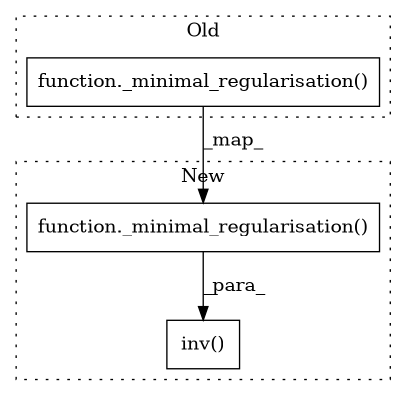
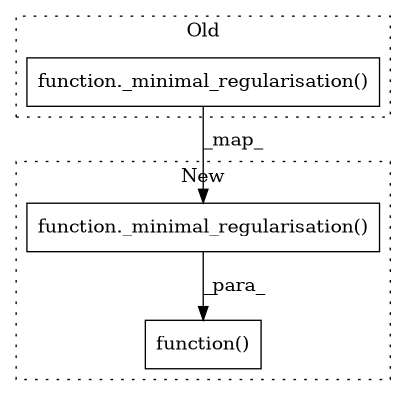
node "inv()": label "inv()" -> "function()"
